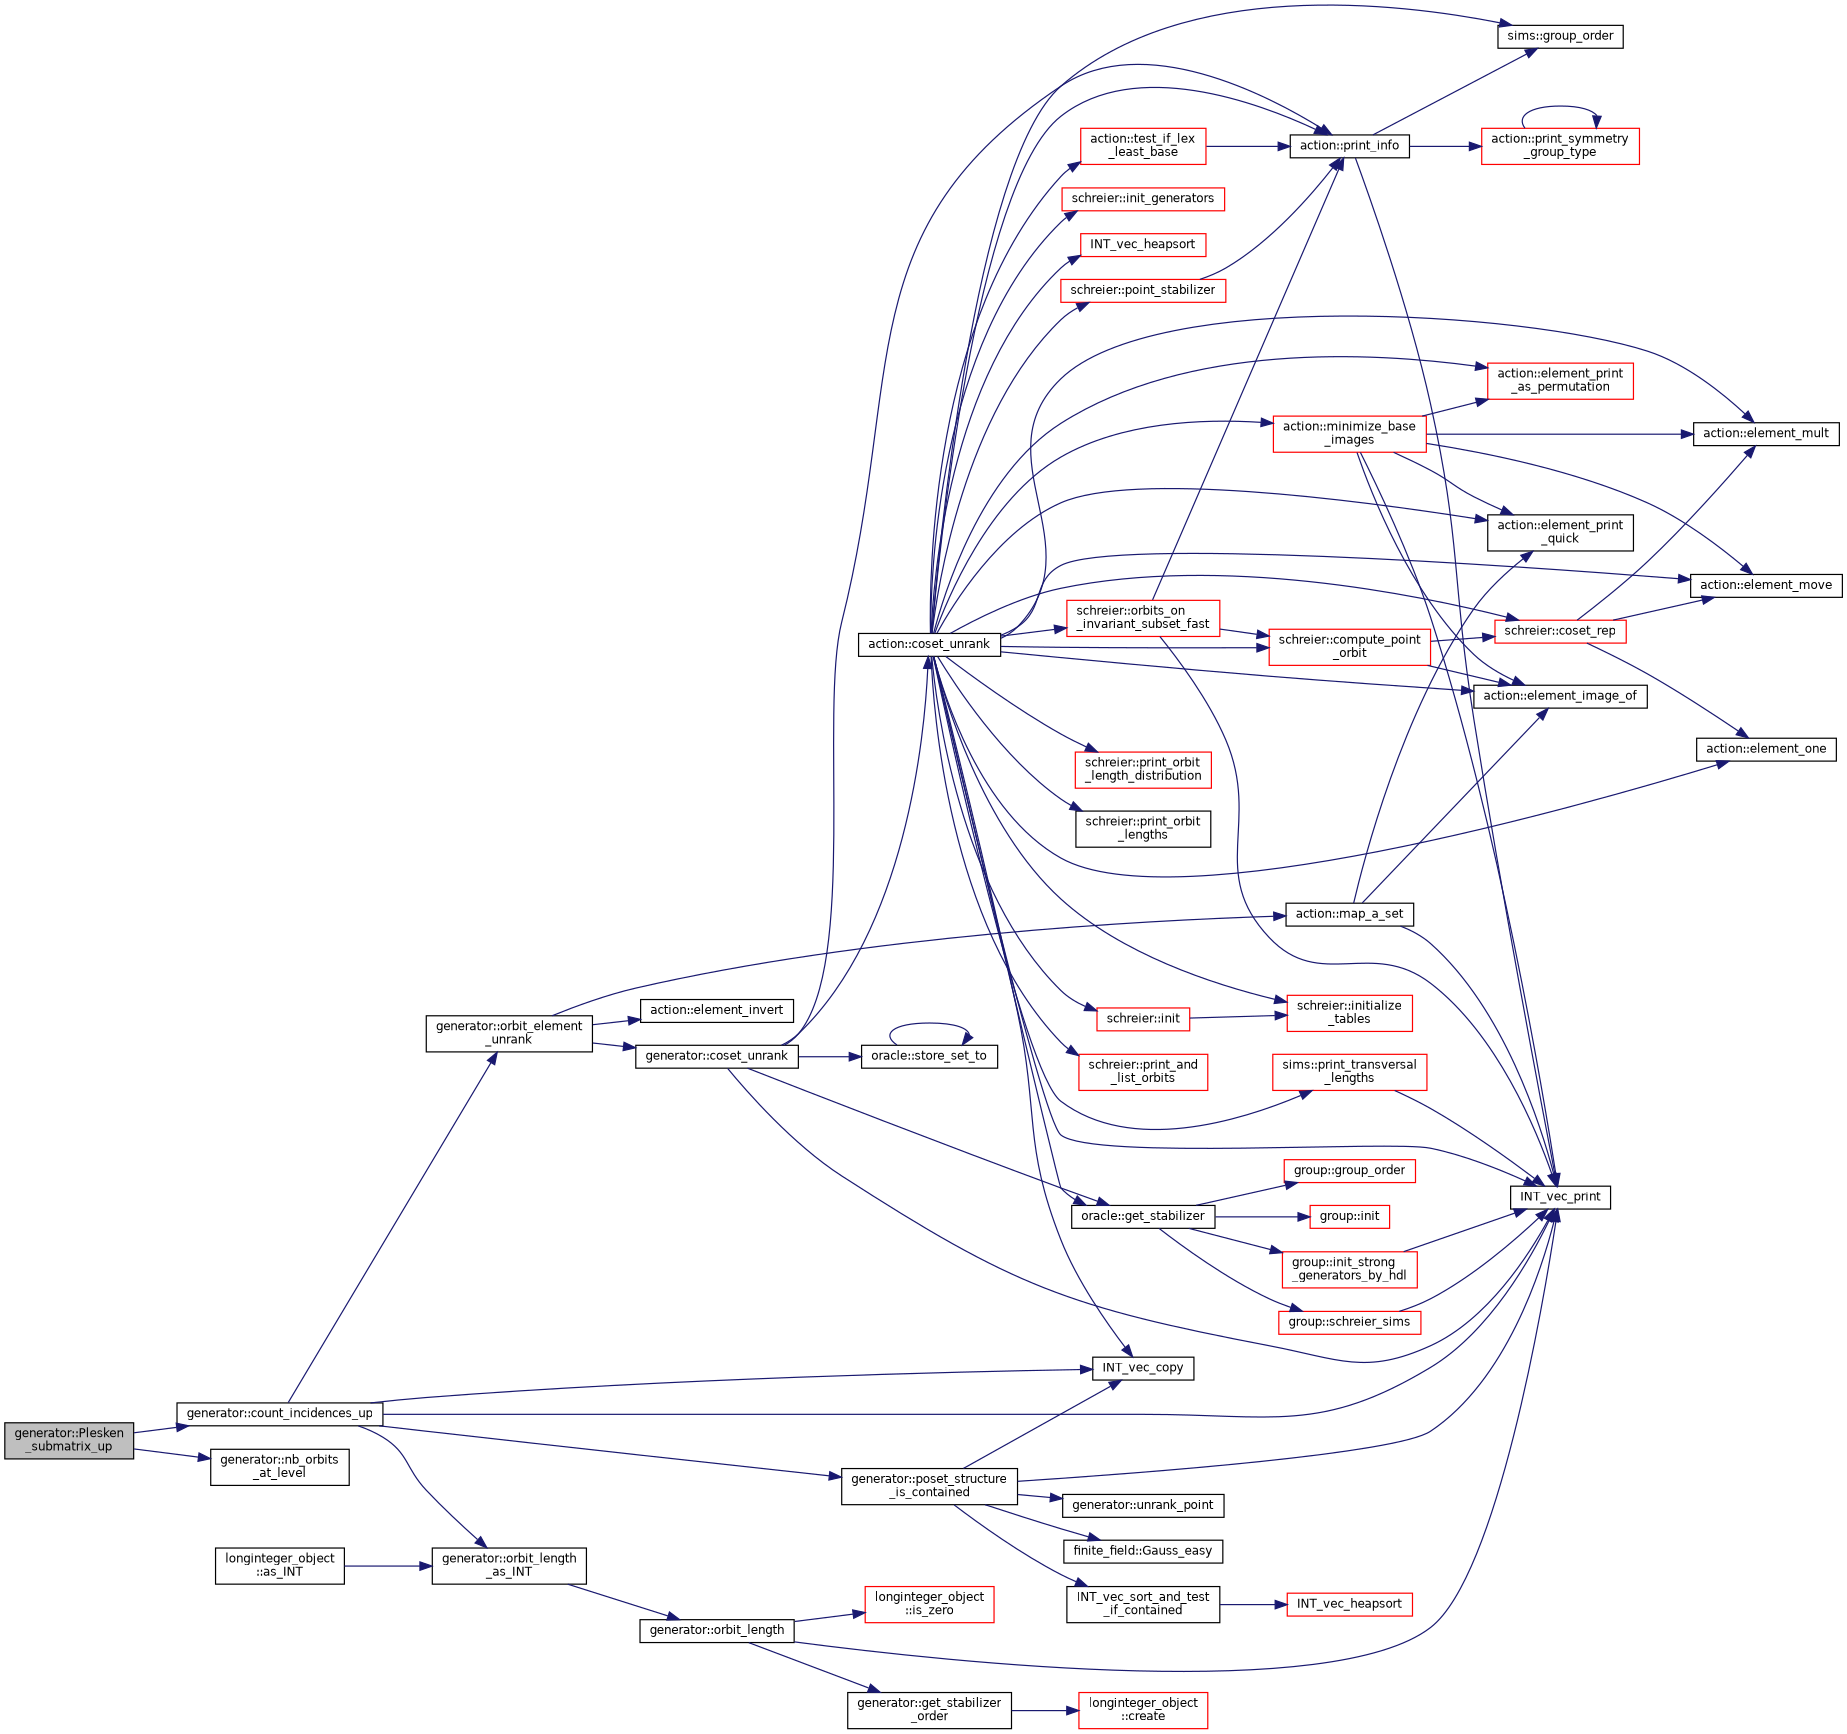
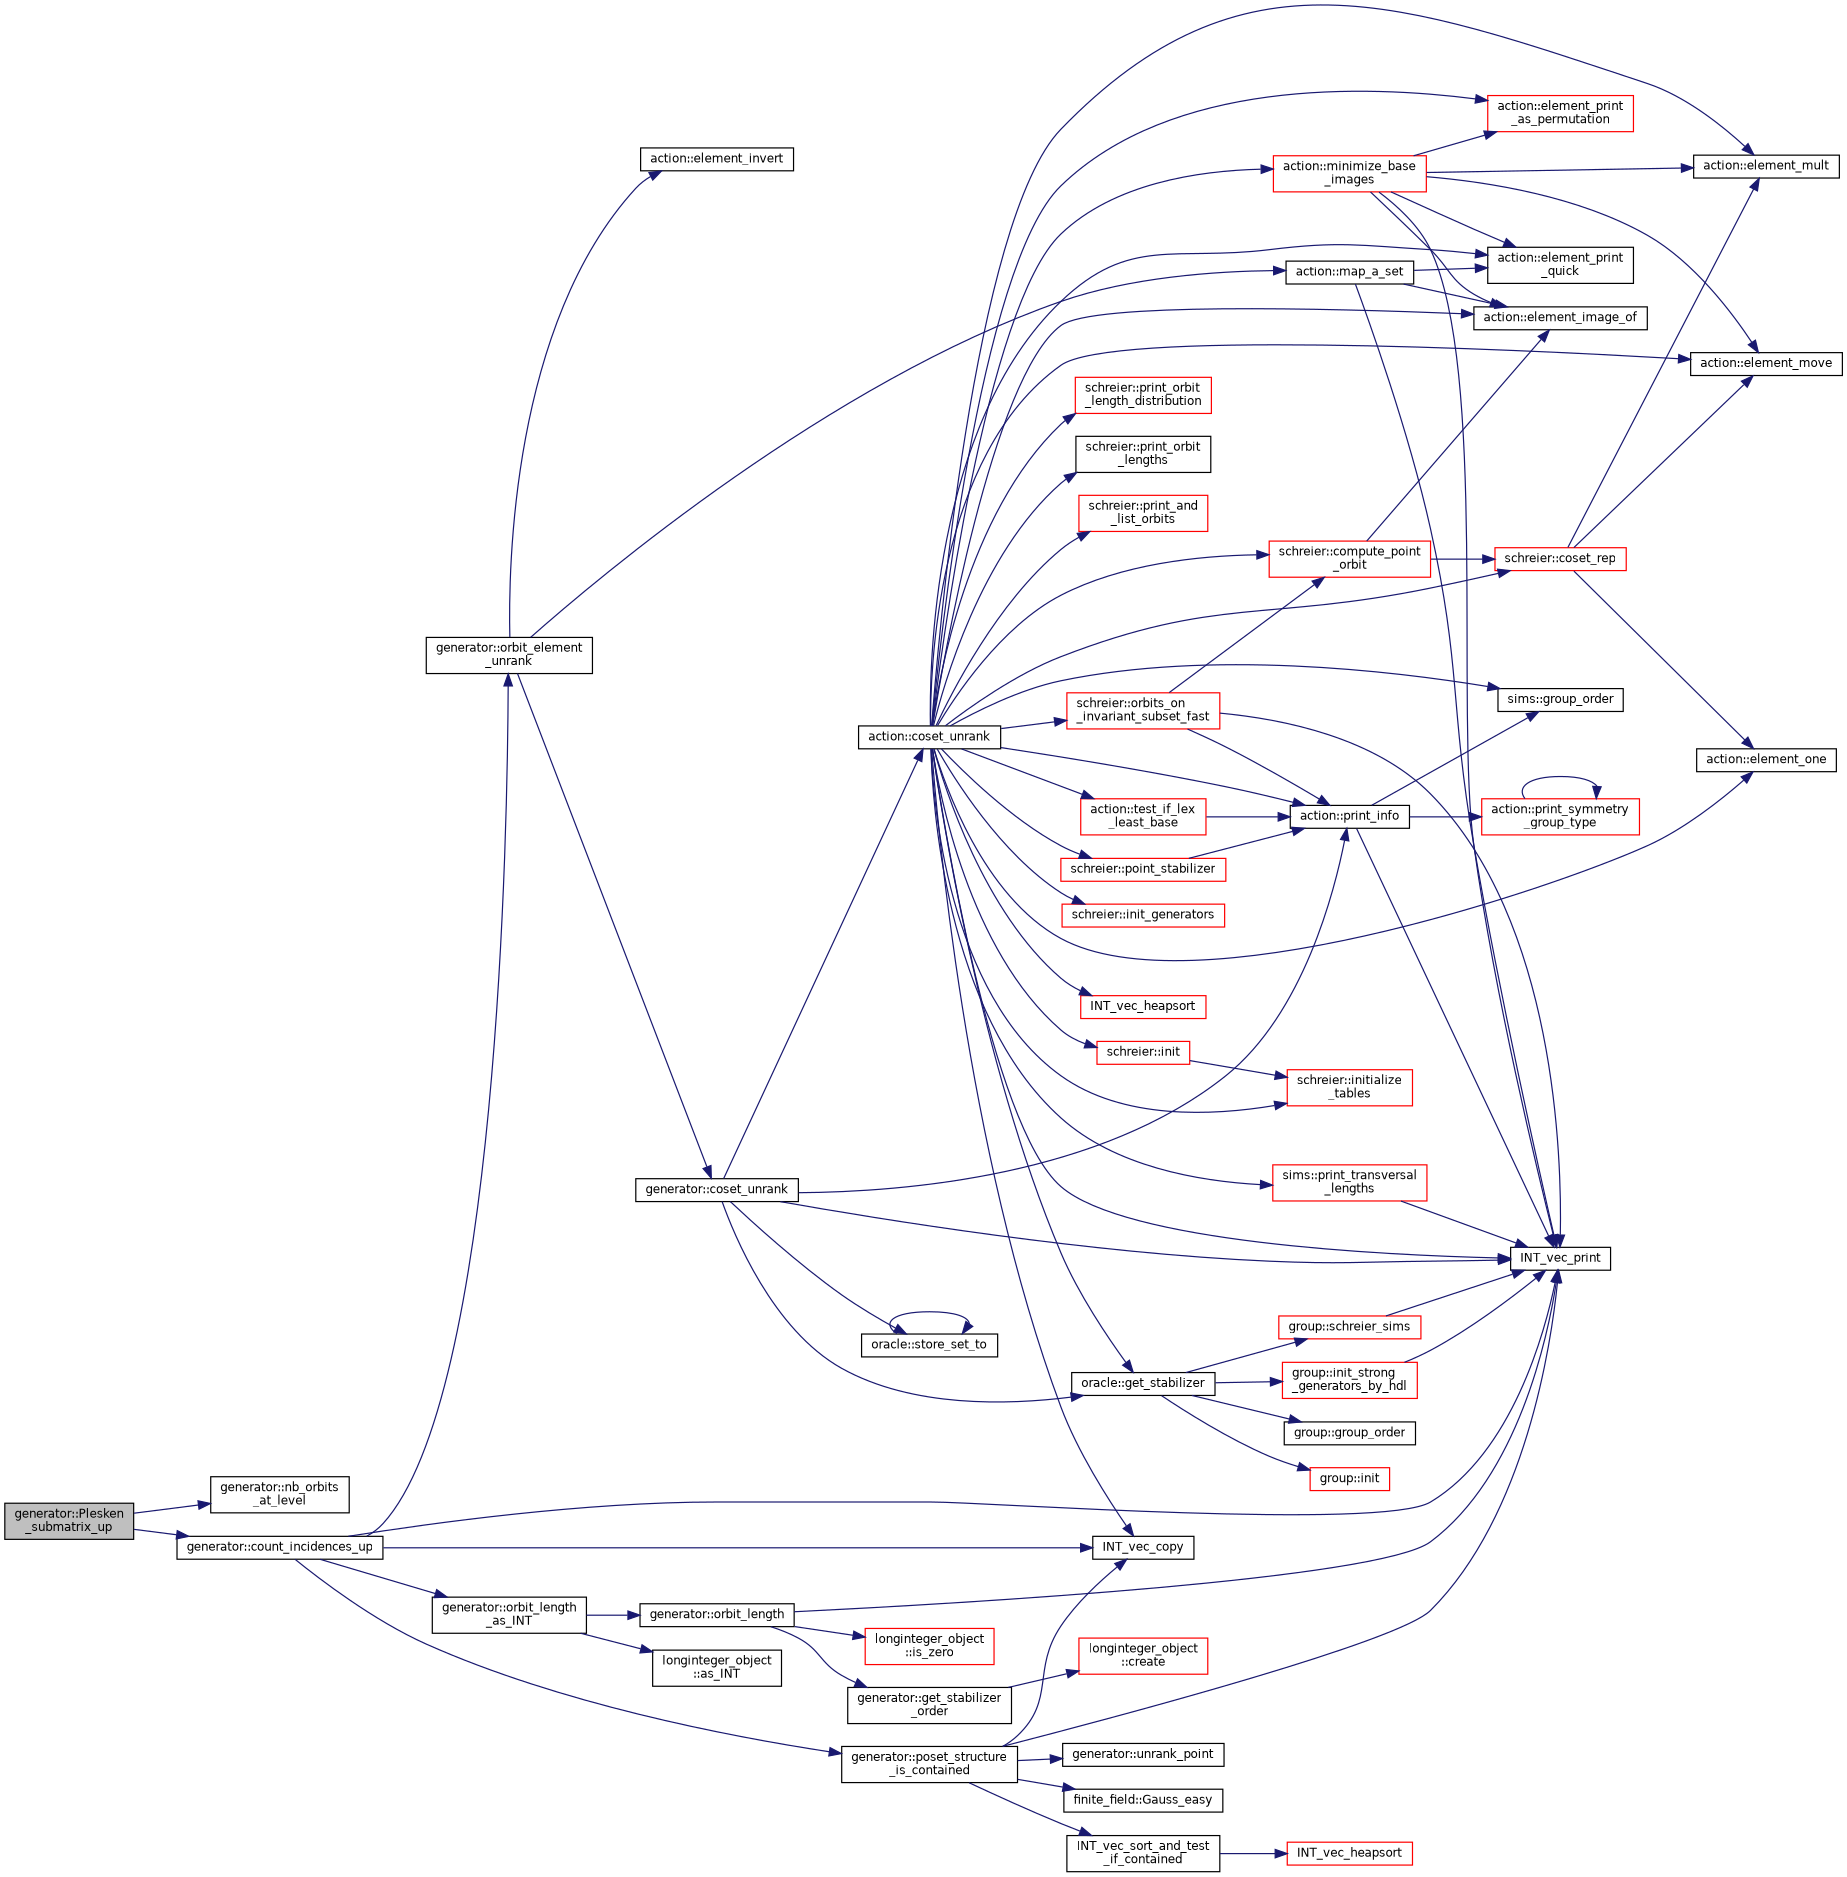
node "group::group_order": color red -> black
edge "longinteger_object ::as_INT" -> "generator::orbit_length _as_INT": reversed
